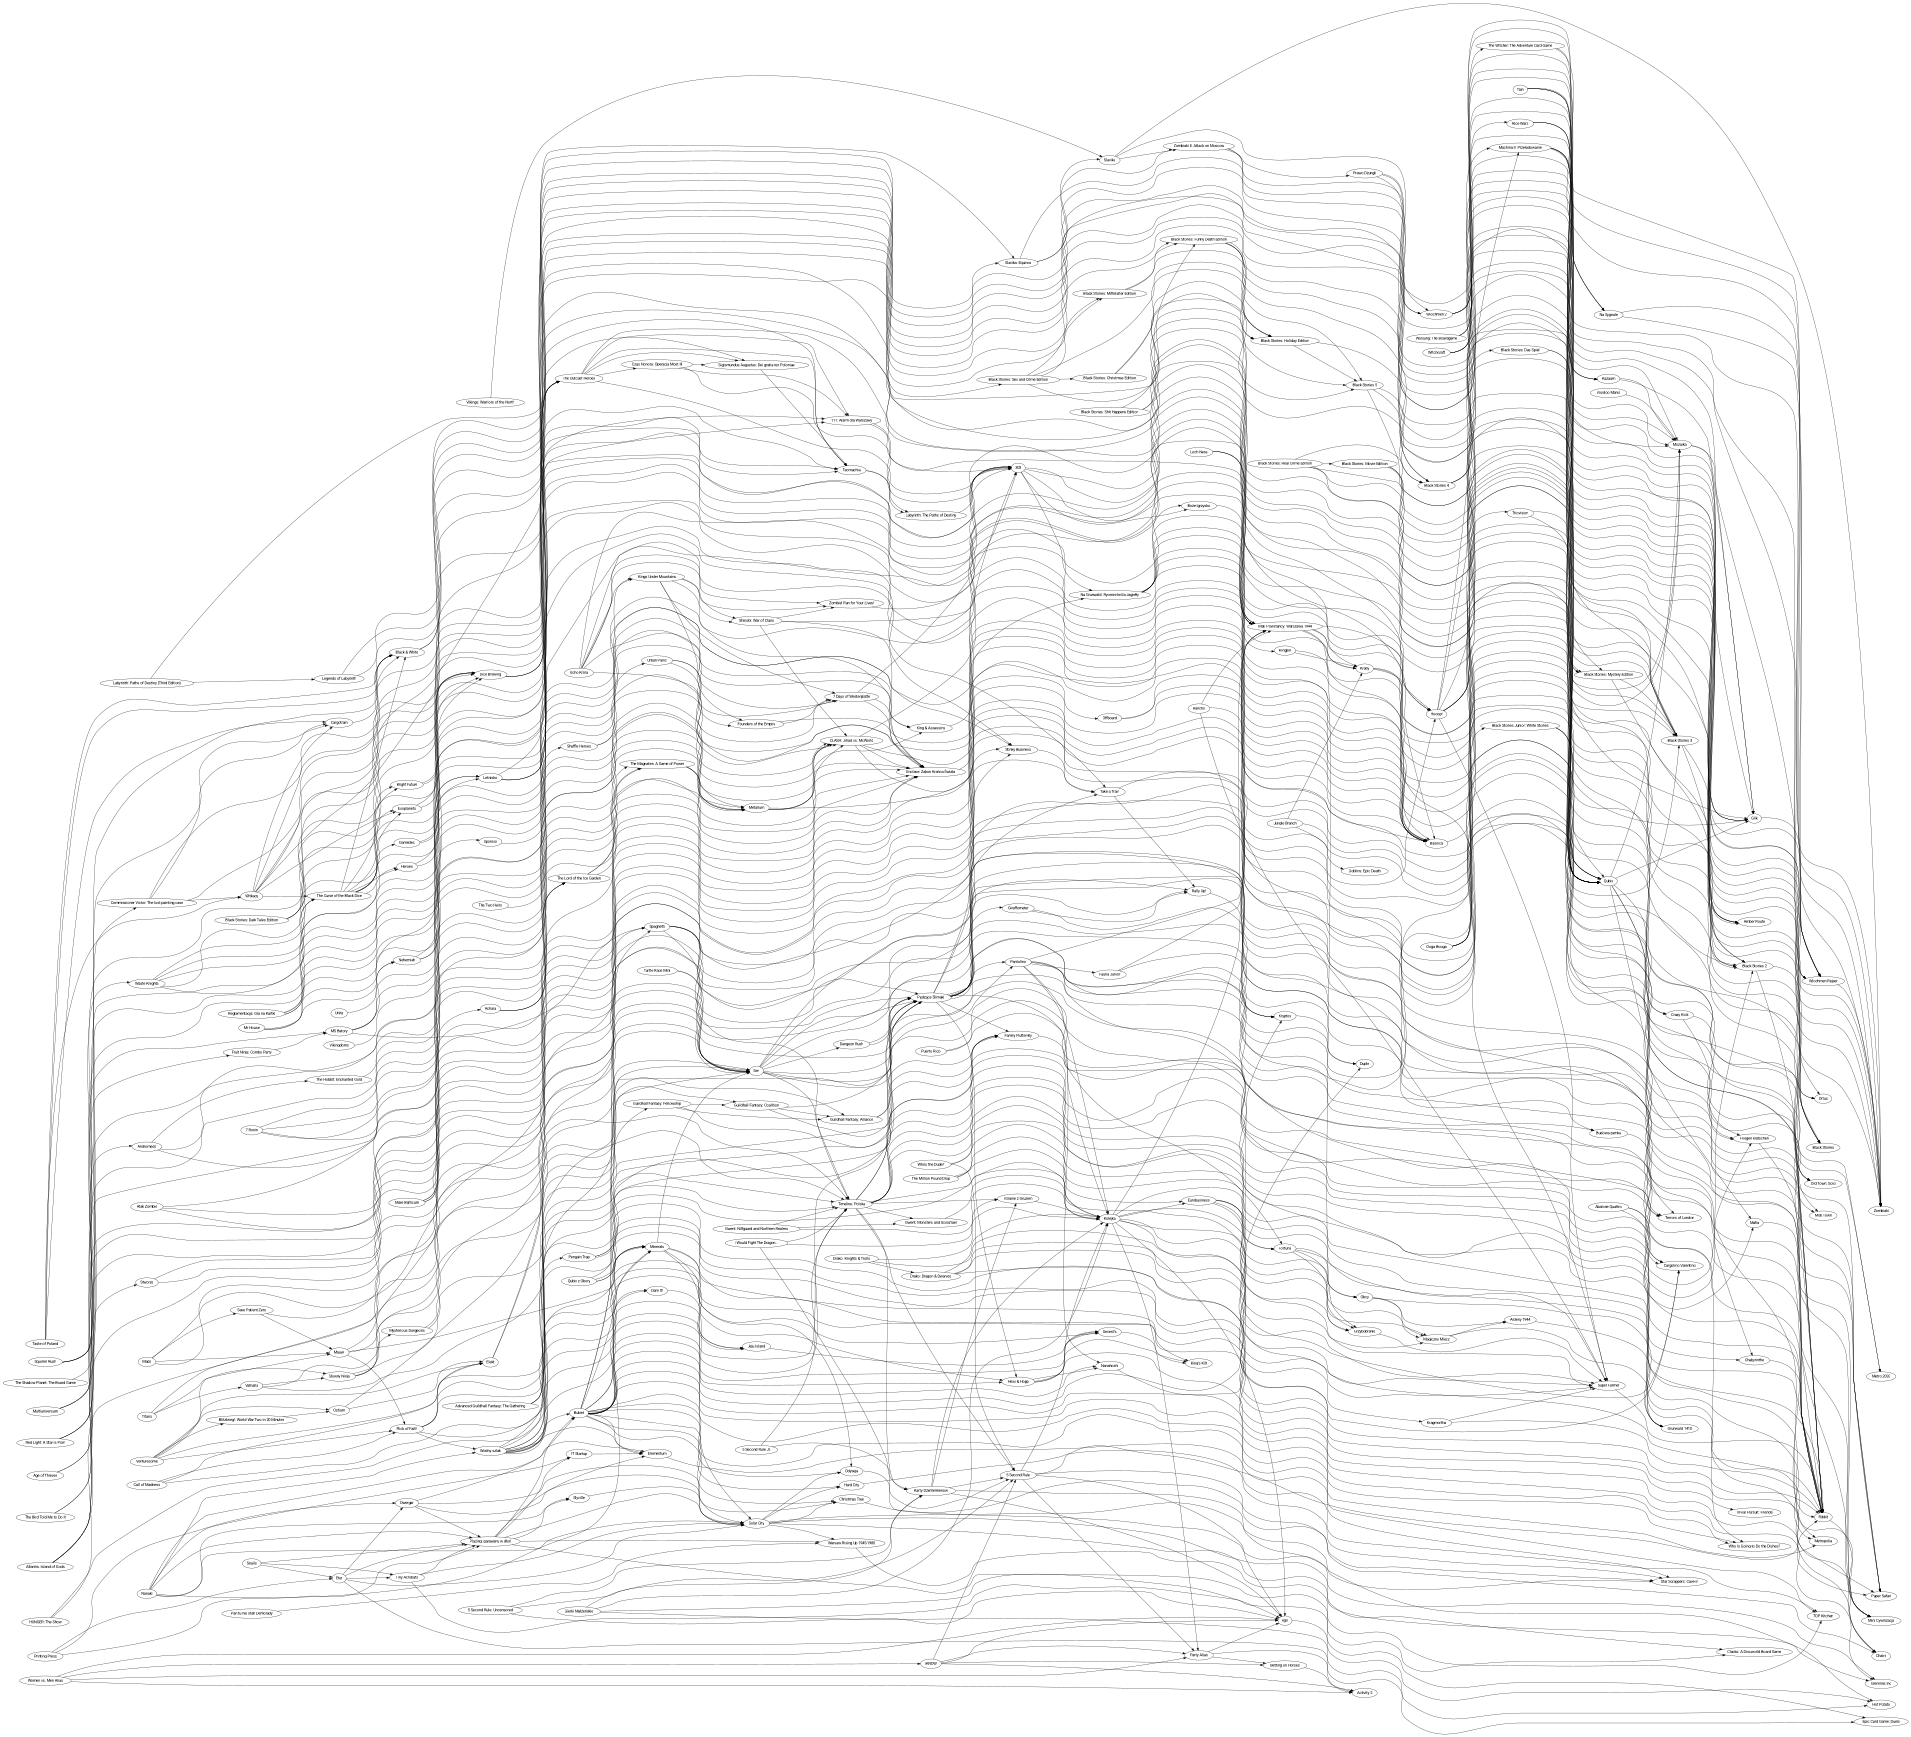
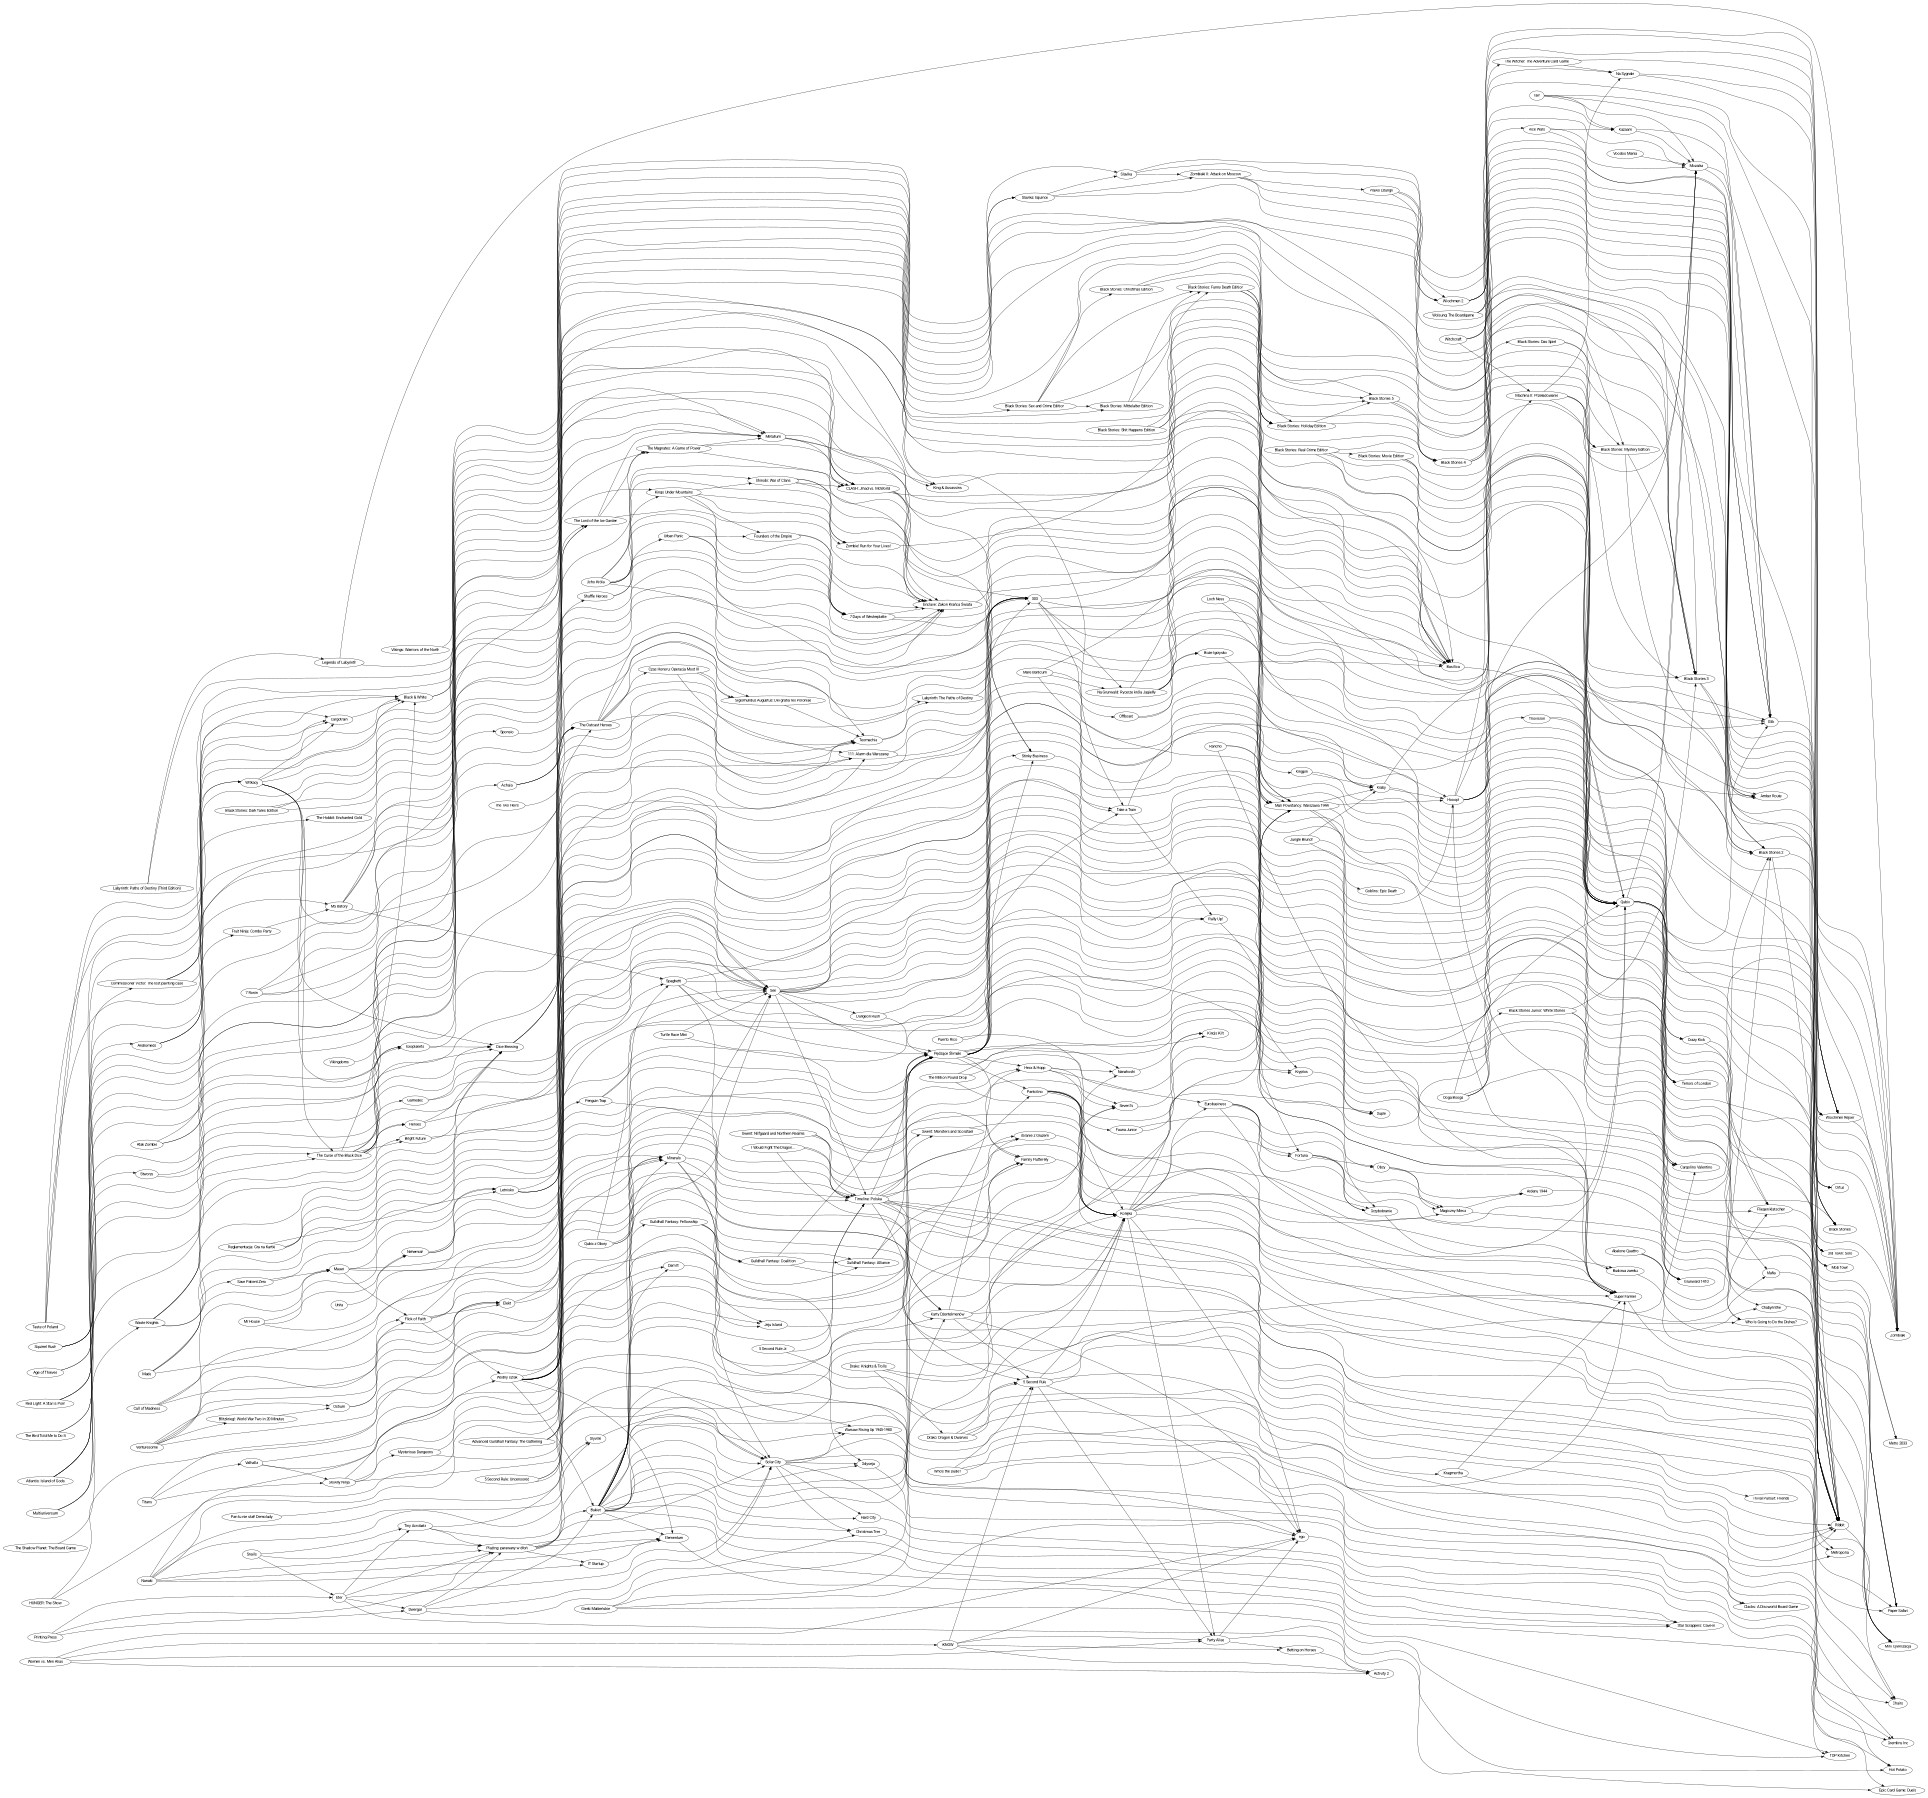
edge "Na Grunwald: Rycerze króla Jagiełły" -> "Mali Powstańcy: Warszawa 1944": removed
node "Giraffometer": removed
